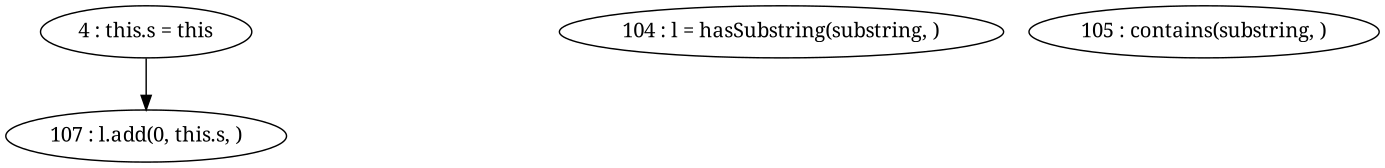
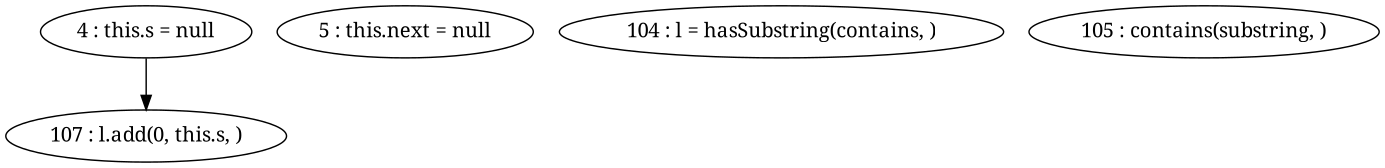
node "4 : this.s = this": label "4 : this.s = this" -> "4 : this.s = null"
node "5 : this.next = null": added
node "104 : l = hasSubstring(substring, )": label "104 : l = hasSubstring(substring, )" -> "104 : l = hasSubstring(contains, )"
